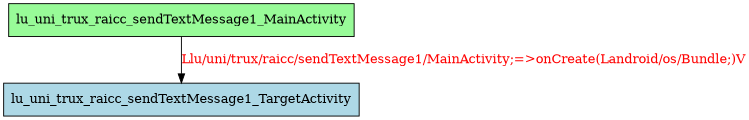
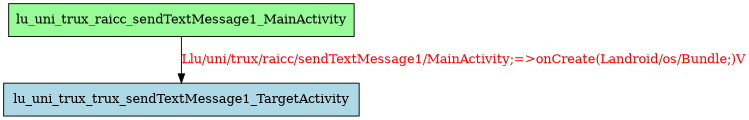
node "lu_uni_trux_raicc_sendTextMessage1_TargetActivity": label "lu_uni_trux_raicc_sendTextMessage1_TargetActivity" -> "lu_uni_trux_trux_sendTextMessage1_TargetActivity"
